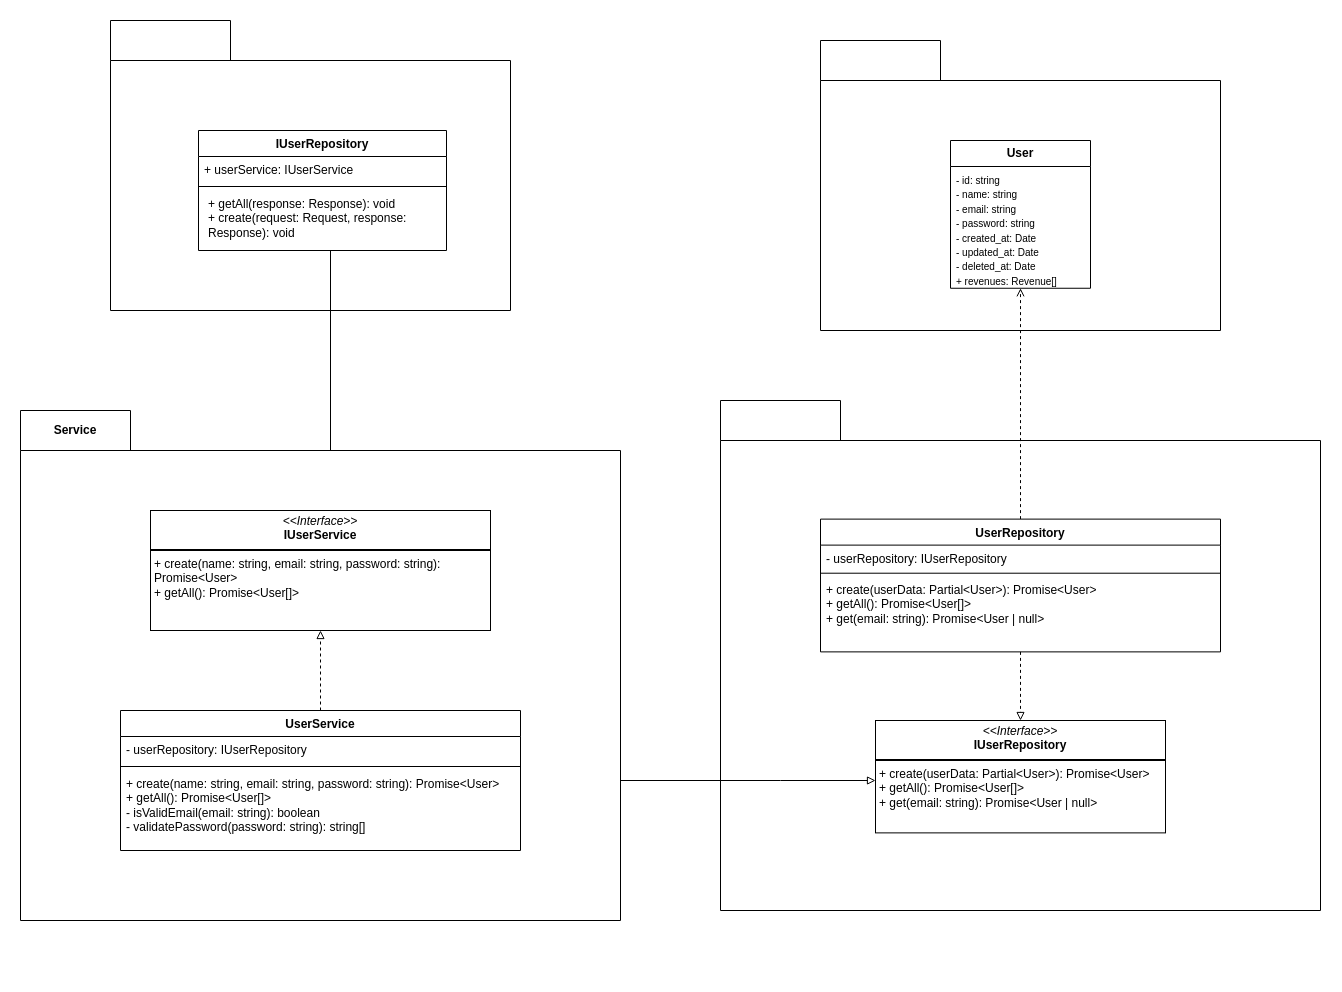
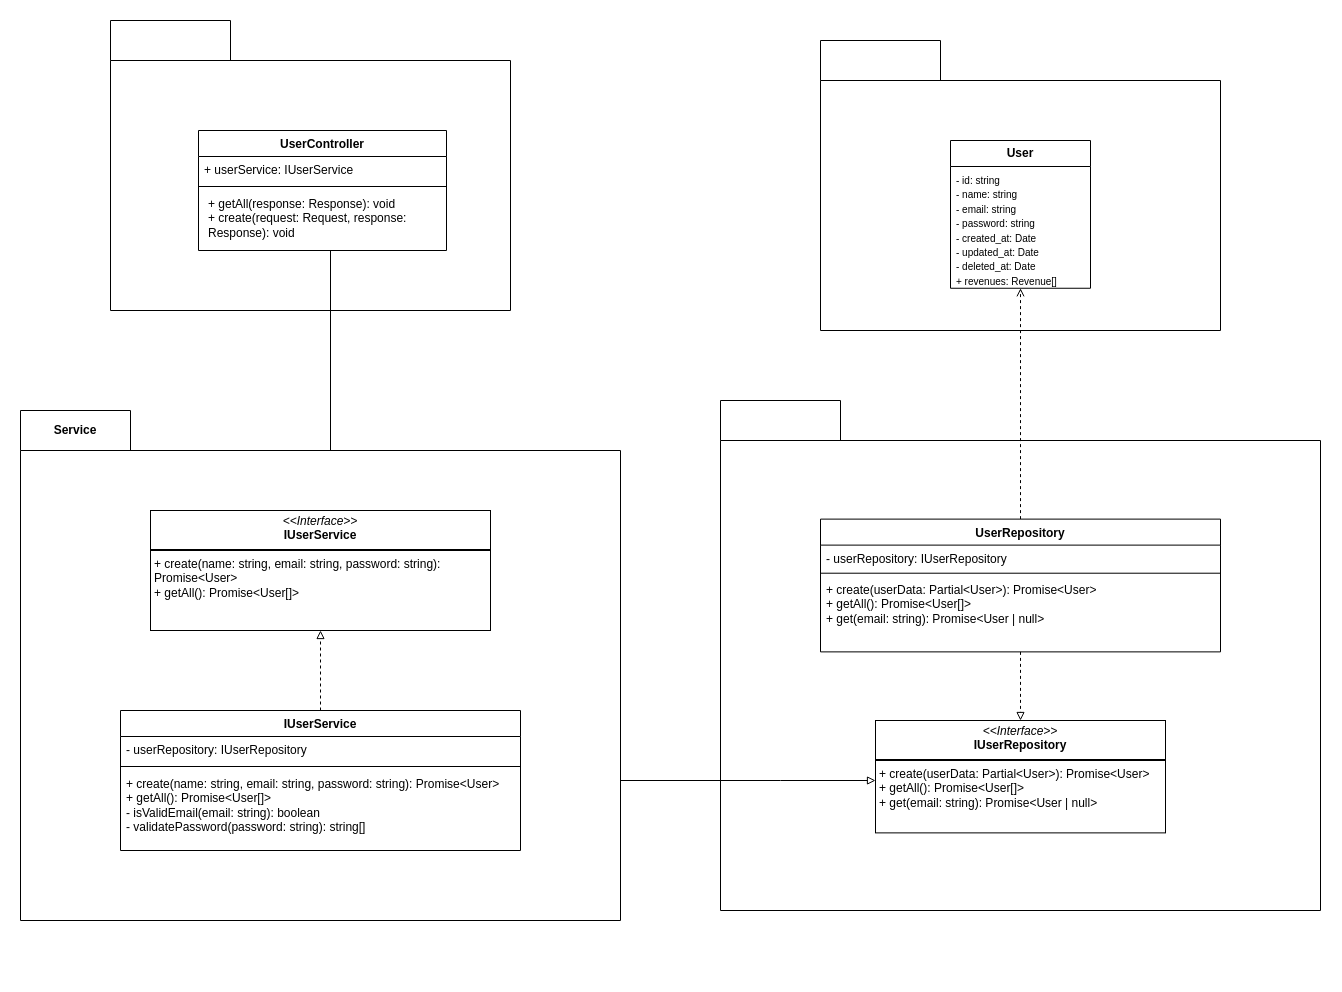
node "IUserRepository": label "IUserRepository" -> "UserController"
node "UserService": label "UserService" -> "IUserService"
